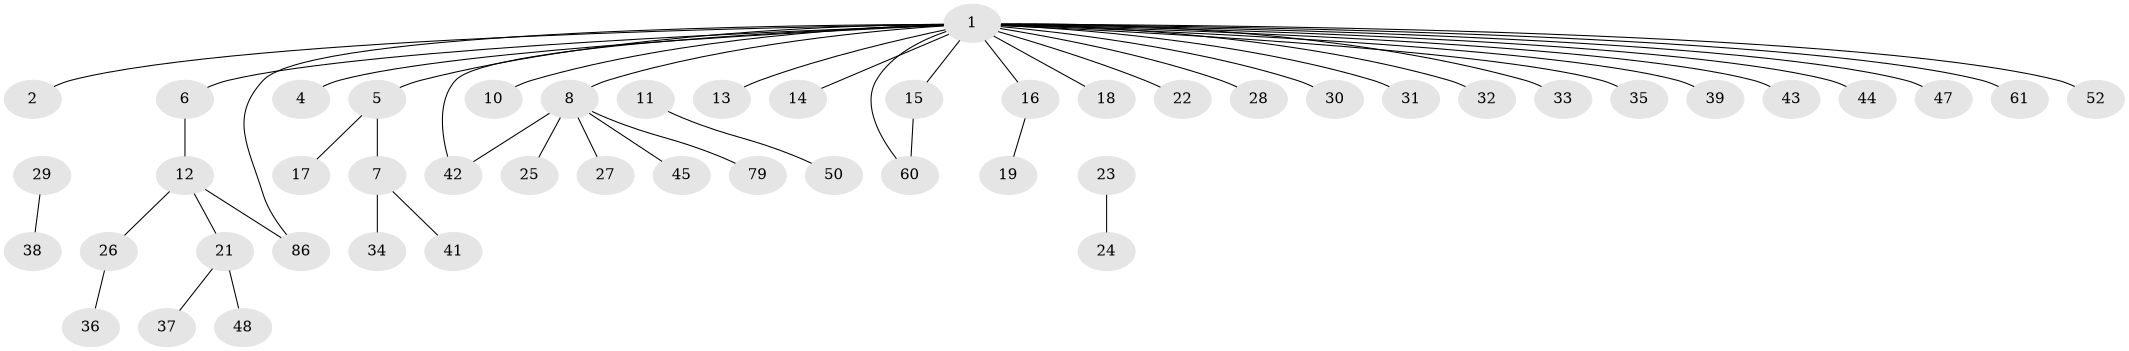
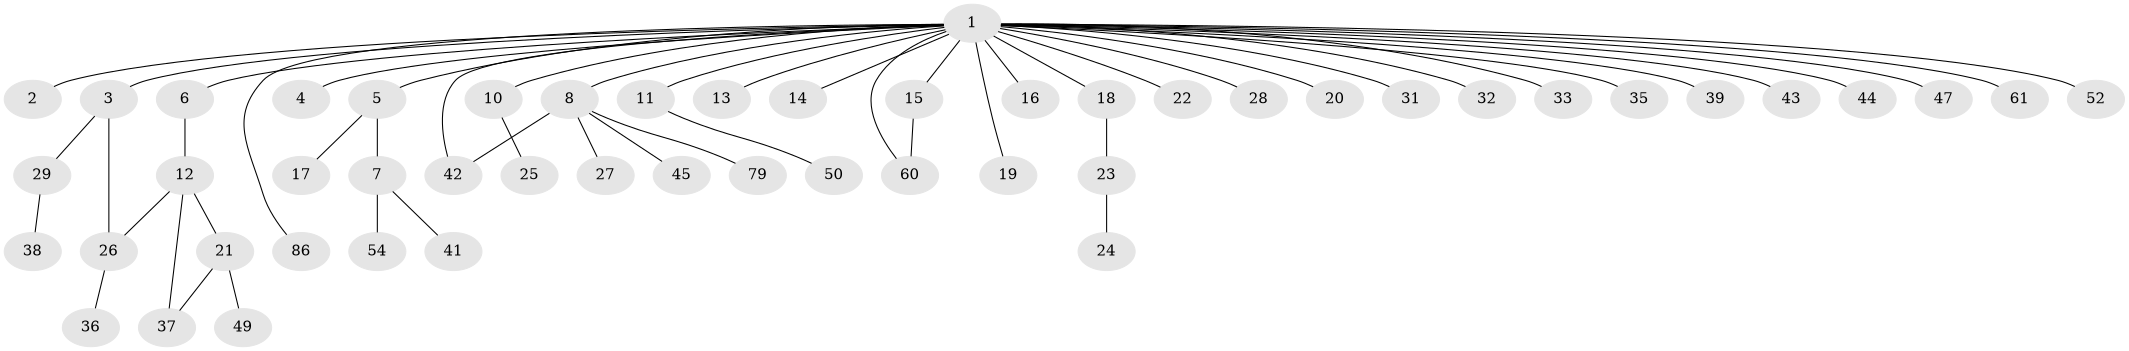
edge "1" -- "11": added
node "3": added
node "30": label "30" -> "20"
edge "8" -- "25": now "10" -- "25"
edge "16" -- "19": now "1" -- "19"
edge "18" -- "23": added
edge "12" -- "86": now "12" -- "37"
node "34": label "34" -> "54"
node "48": label "48" -> "49"
